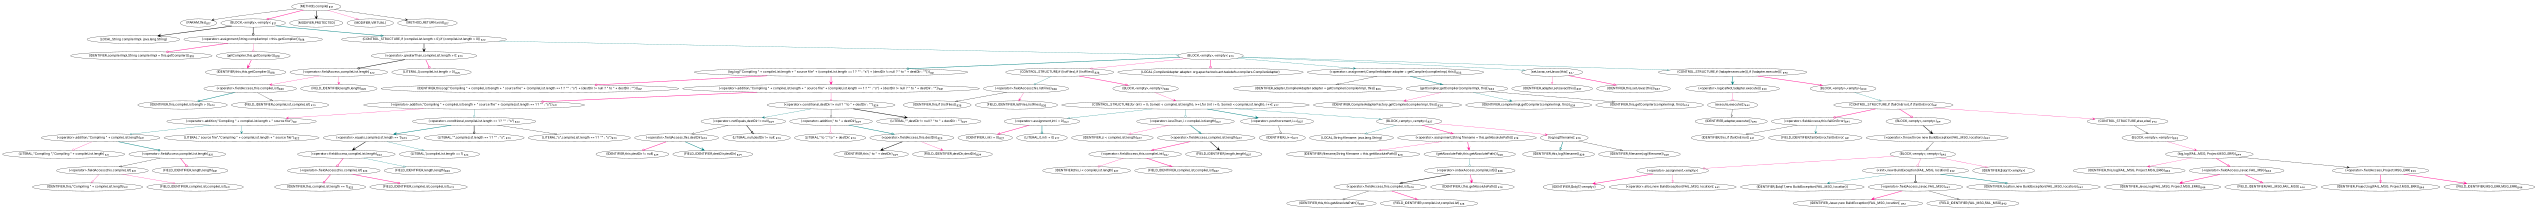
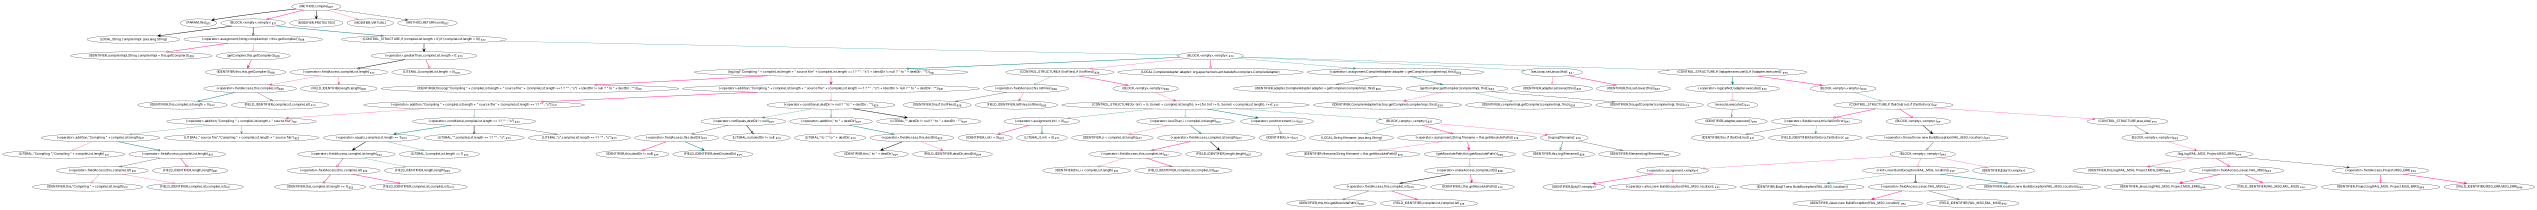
node "(METHOD,compile)": text "817" -> "827"
edge "(METHOD,compile)" -> "(PARAM,this)": style solid -> bold
edge "(getCompiler,getCompiler(compilerImpl, this))" -> "(IDENTIFIER,compilerImpl,getCompiler(compilerImpl, this))": arrowhead vee -> odot
